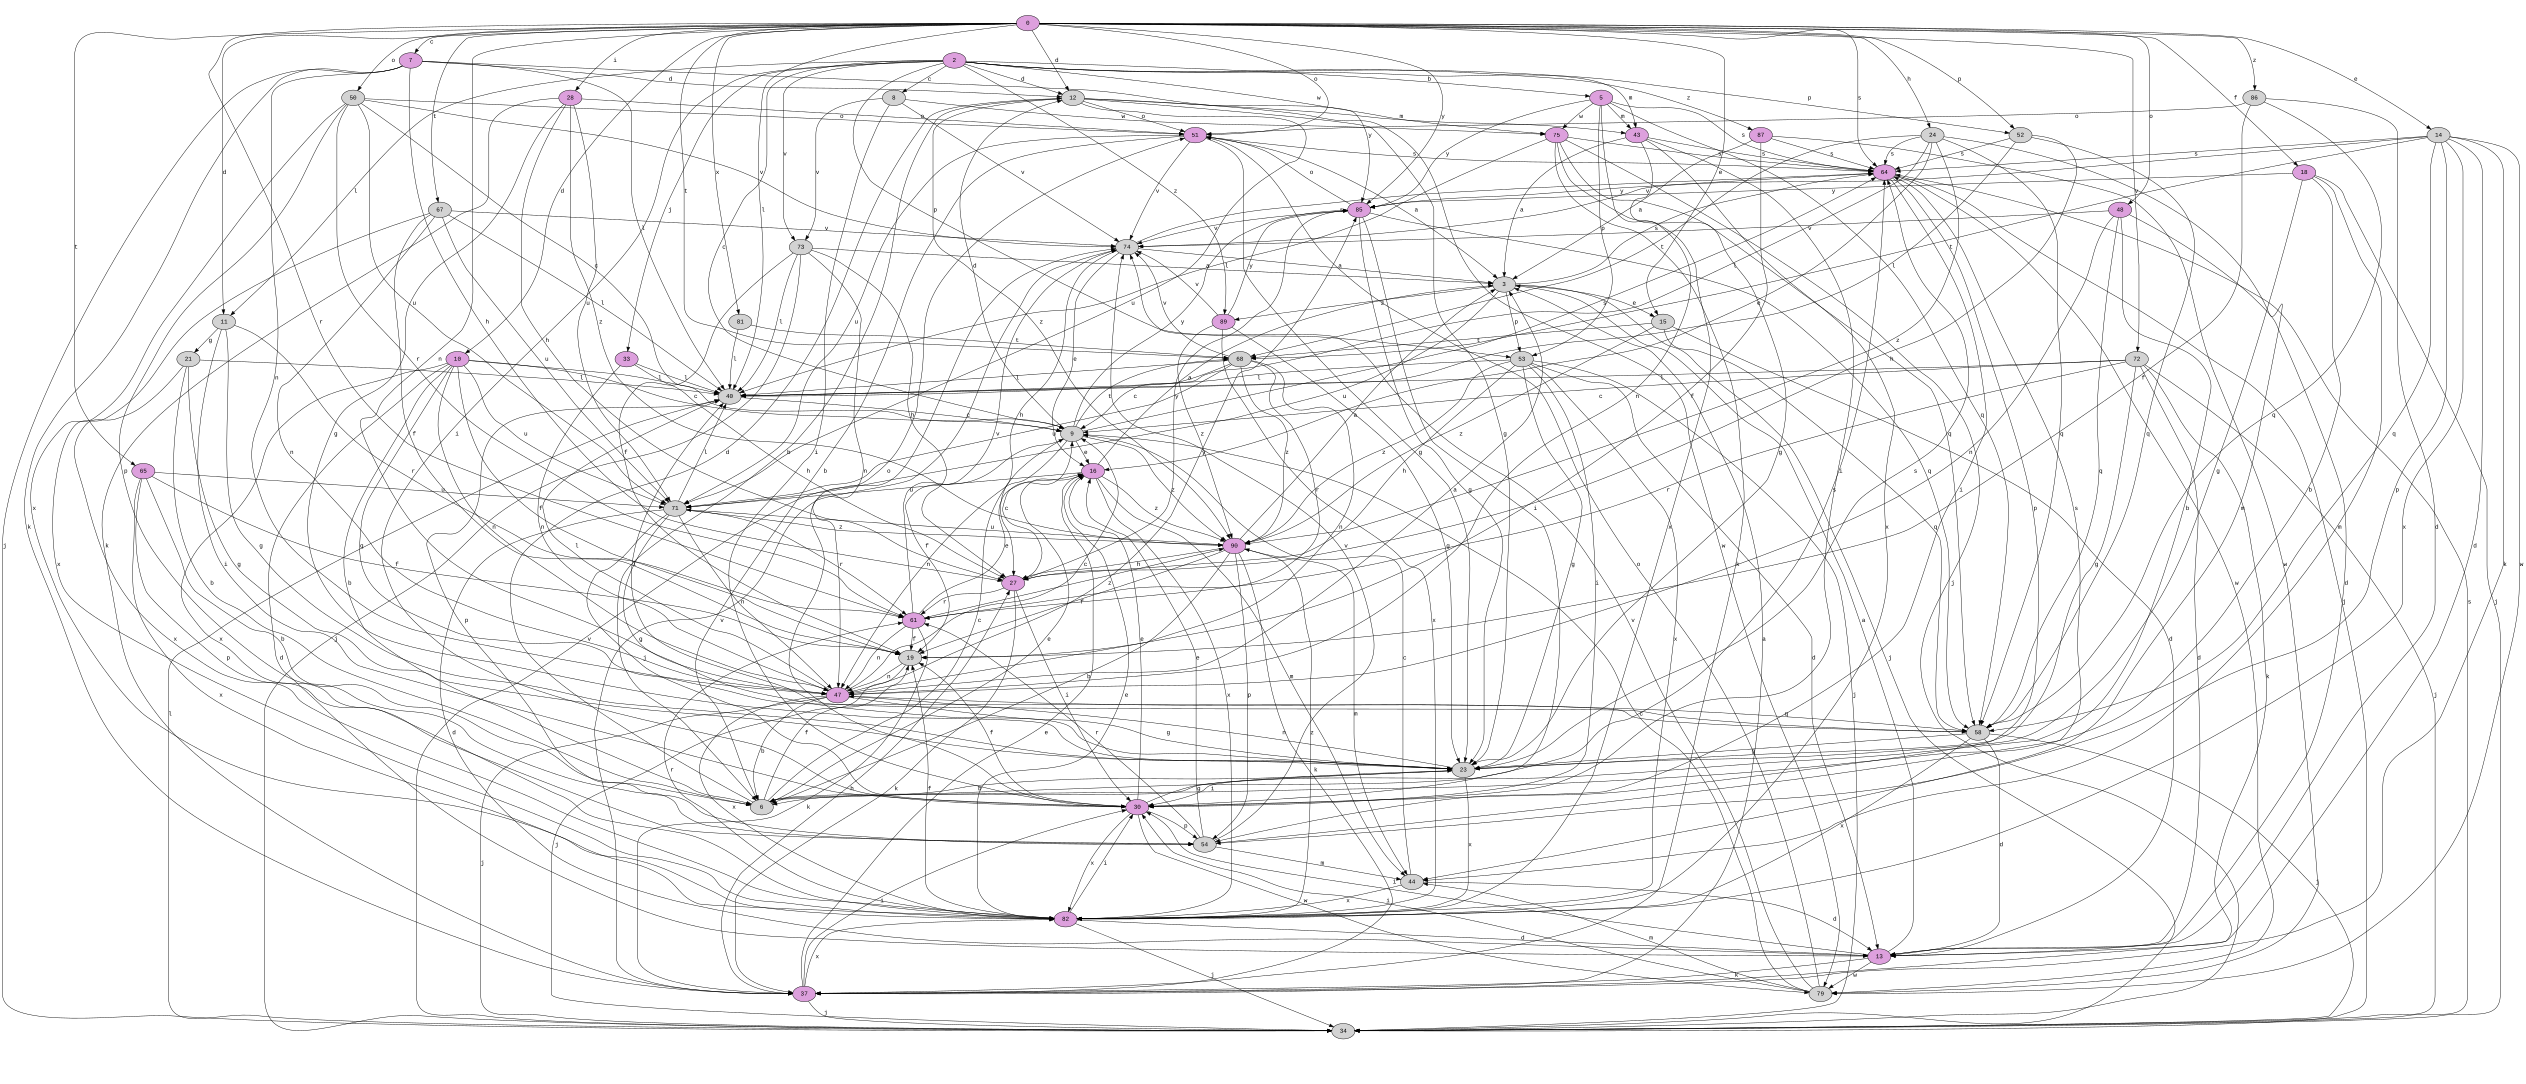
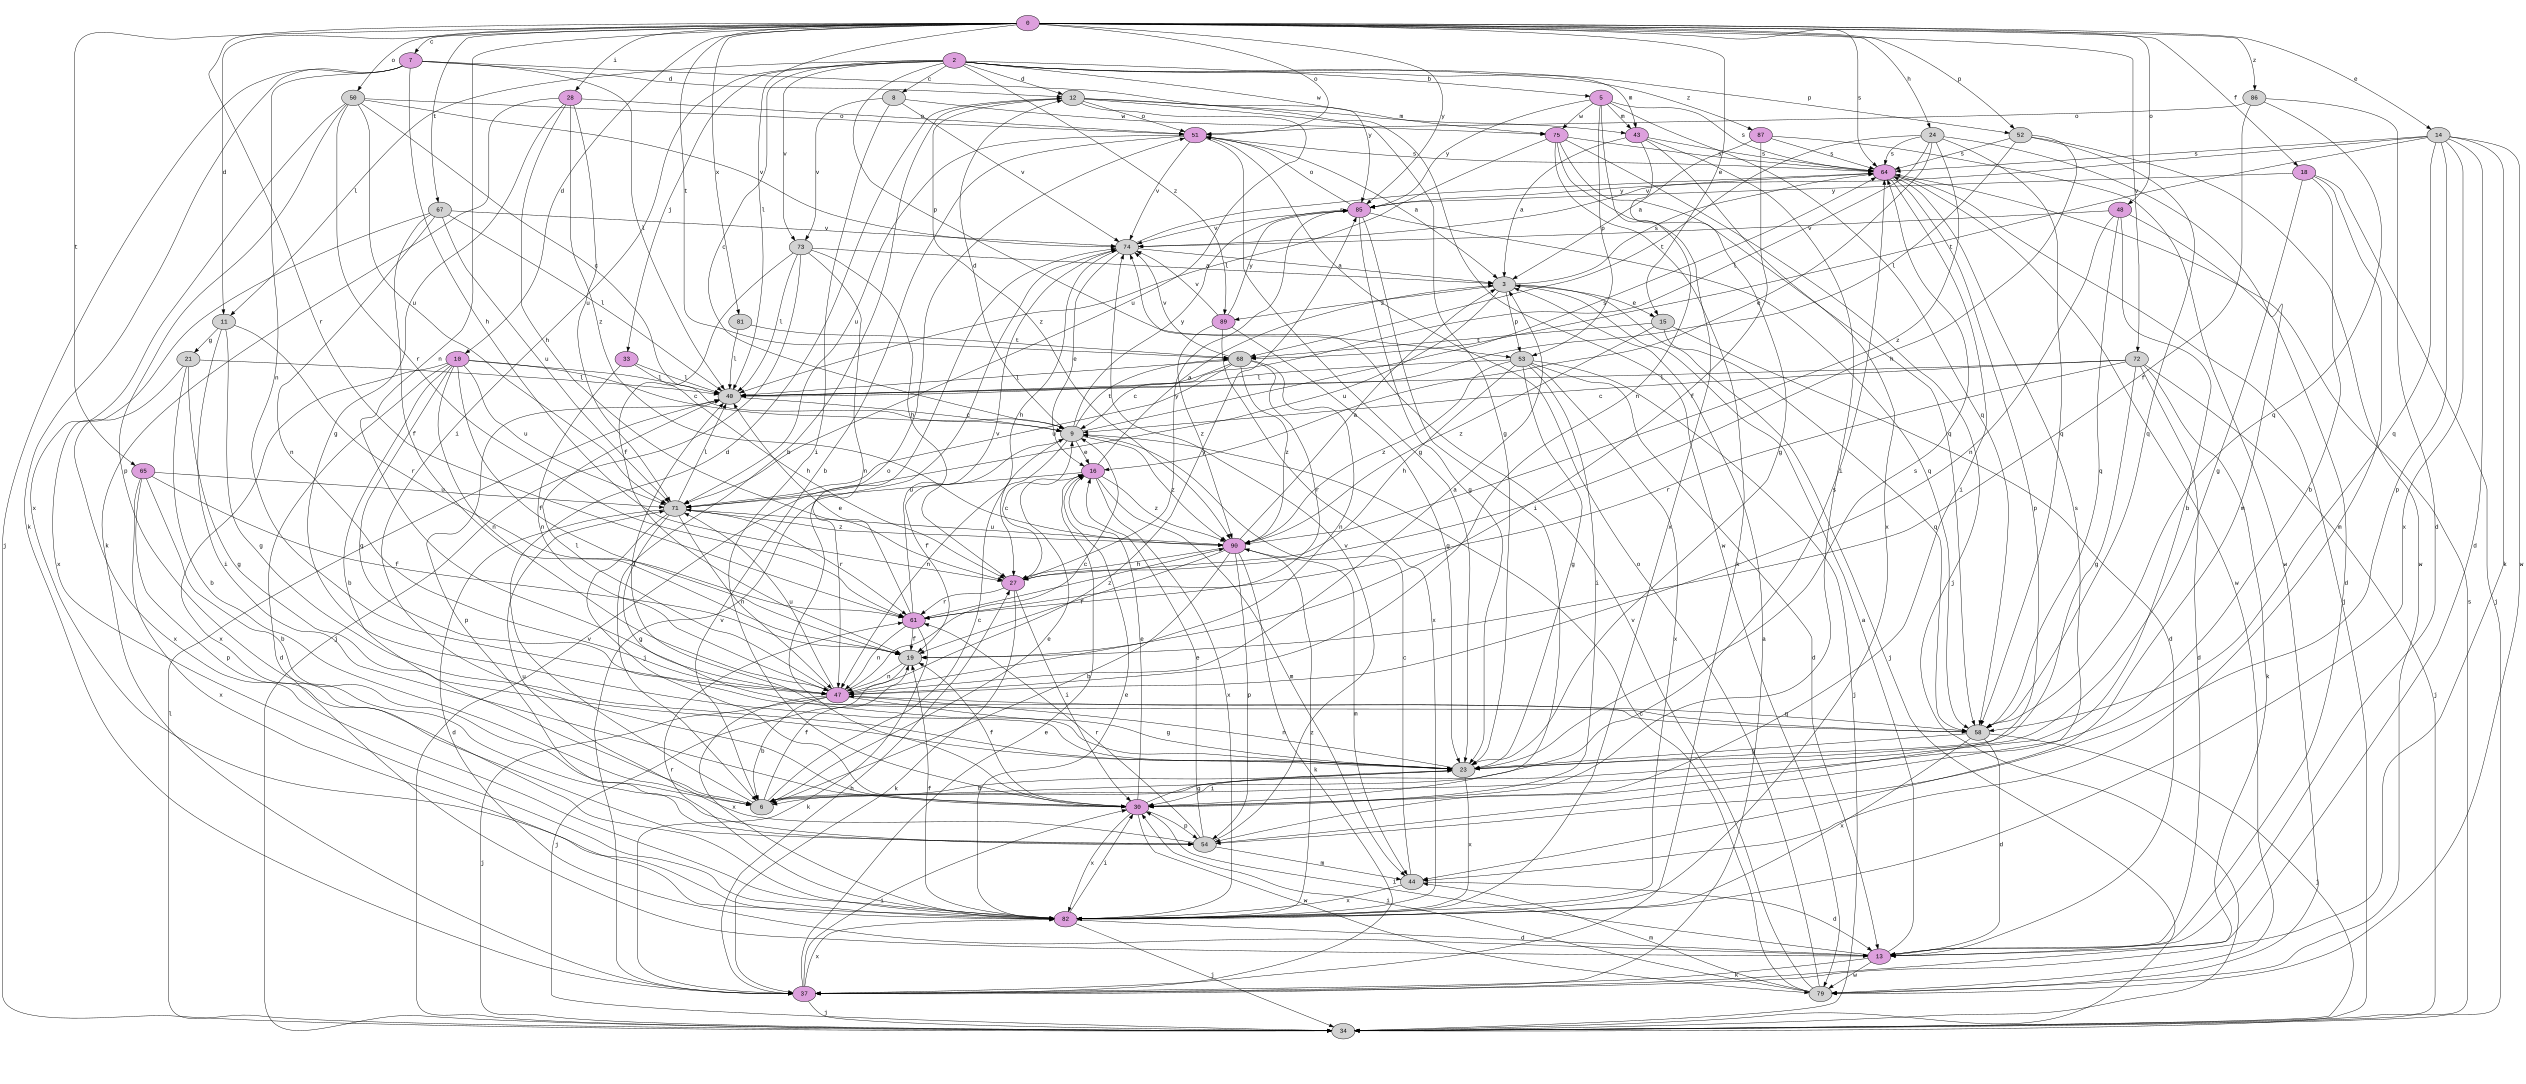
edge "0" -> "12": removed, label "d"
edge "61" -> "16": now "61" -> "40"
edge "47" -> "71": added, label "u"
edge "52" -> "79": added, label "w"
edge "54" -> "71": added, label "u"
